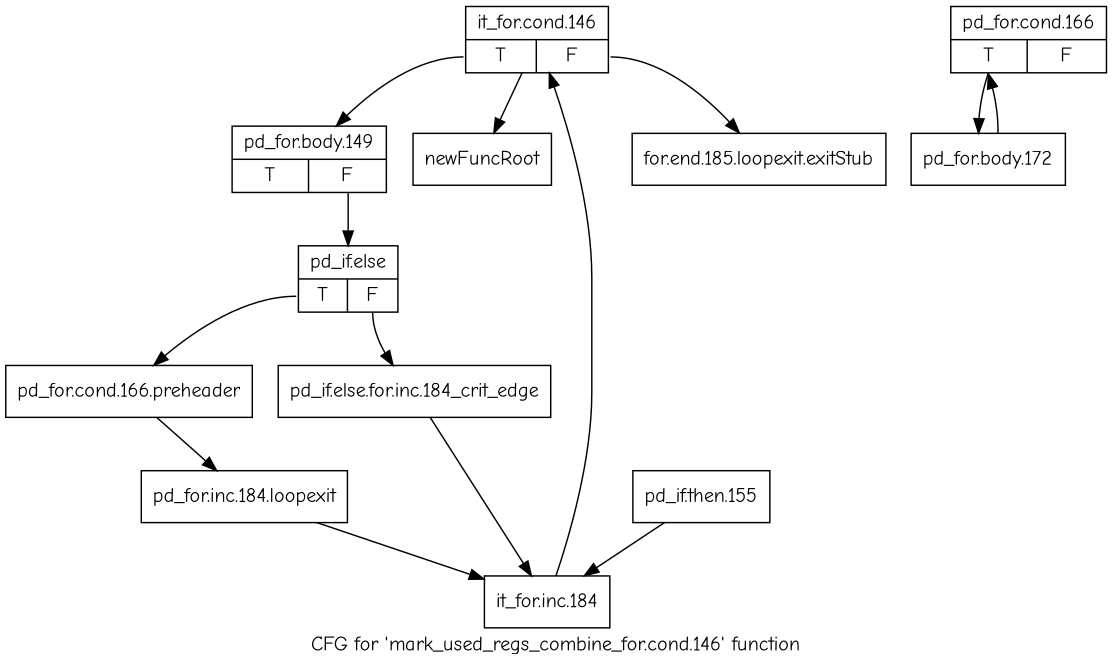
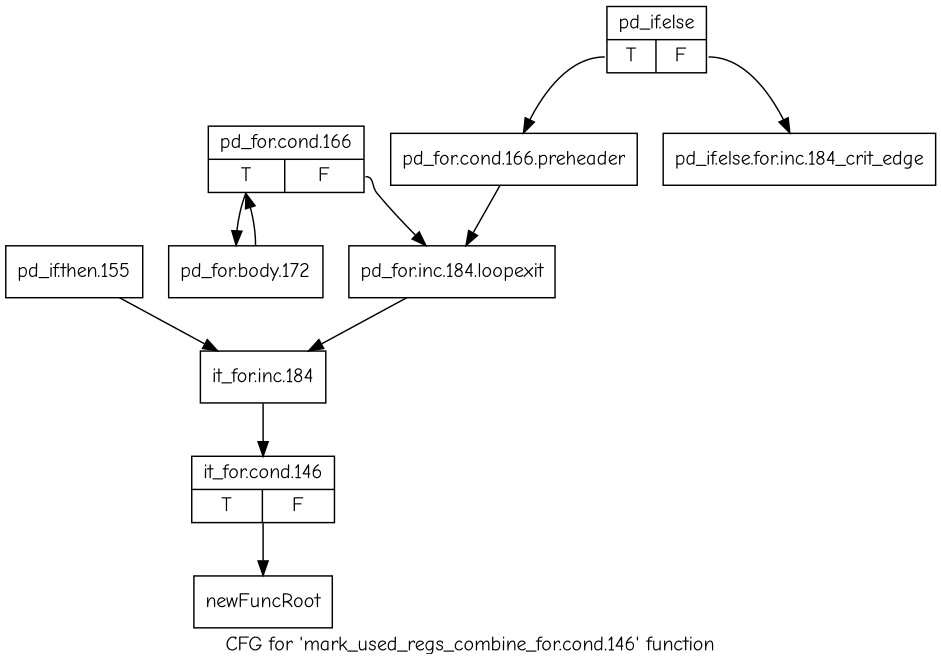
node "pd_for.body.149": removed
node "for.end.185.loopexit.exitStub": removed
edge "pd_for.cond.166" -> "pd_for.inc.184.loopexit": added
edge "pd_if.else.for.inc.184_crit_edge" -> "it_for.inc.184": removed
